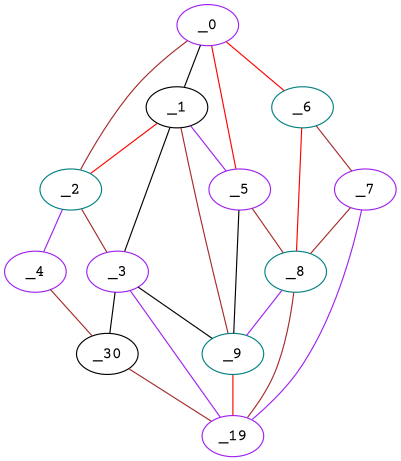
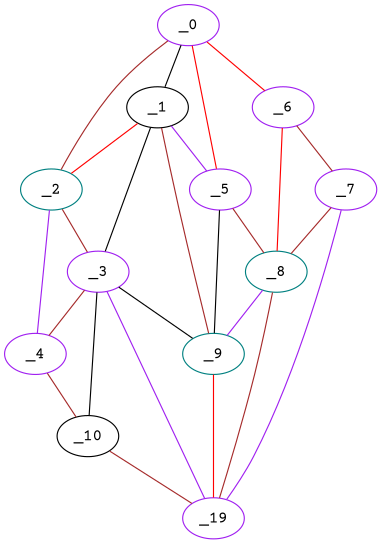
node "_6": color teal -> purple
edge "_3" -- "_4": added
node "_30": label "_30" -> "_10"
